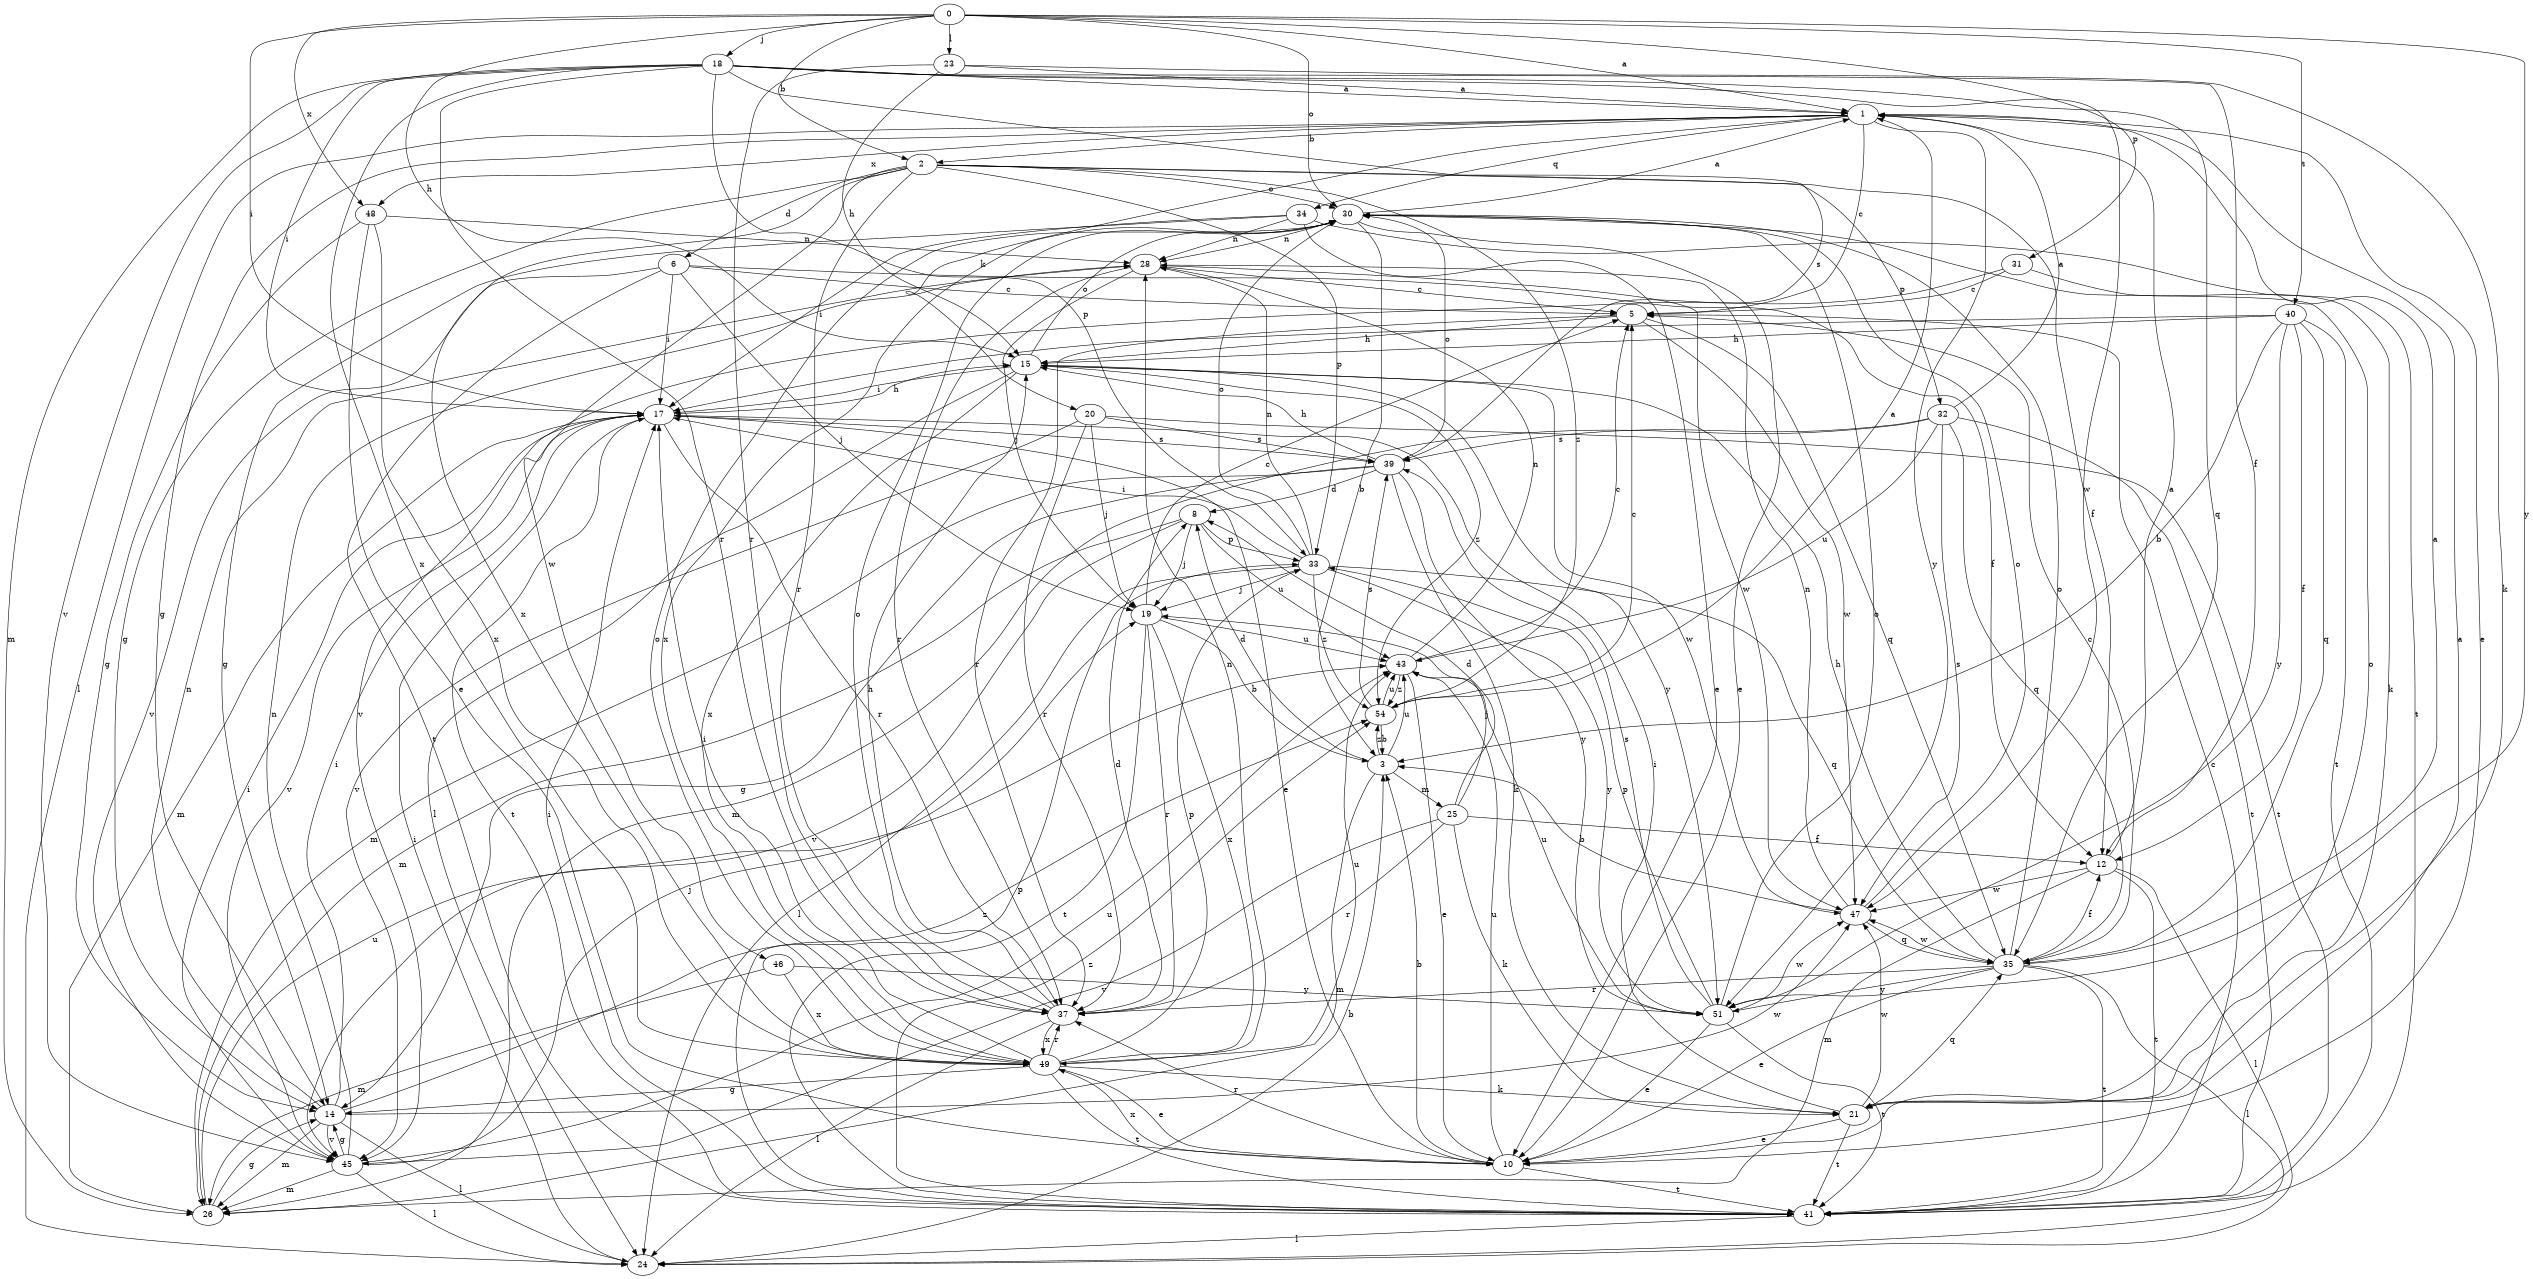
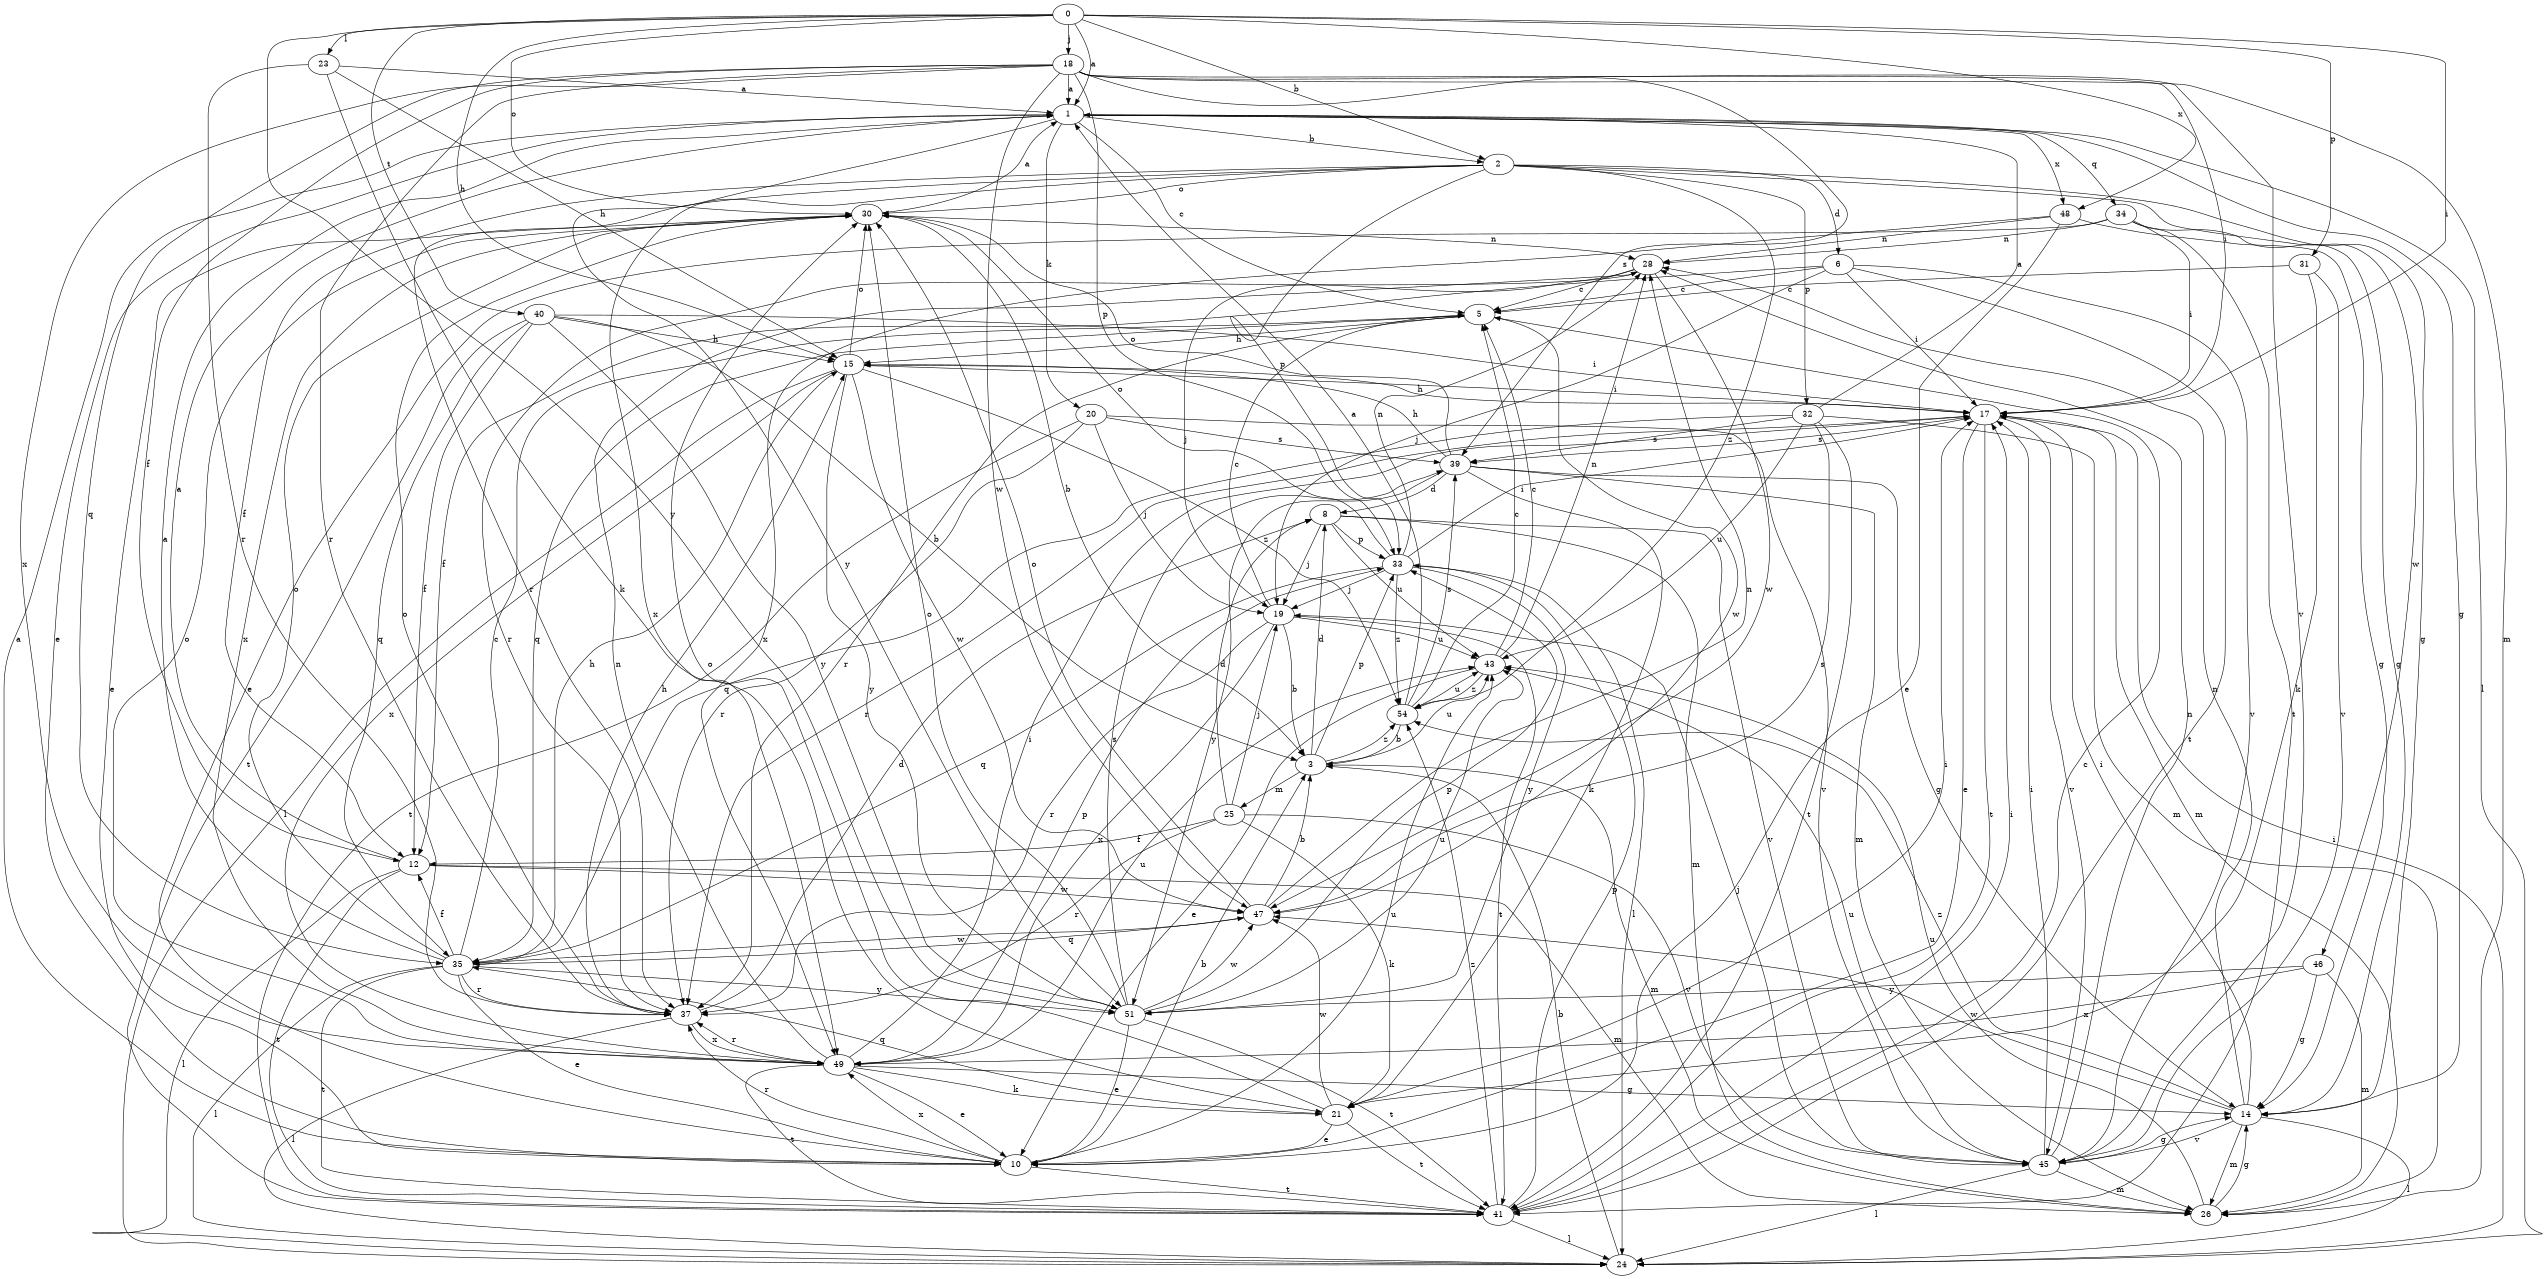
edge "3" -> "33": added, label "p"
edge "46" -> "14": added, label "g"
